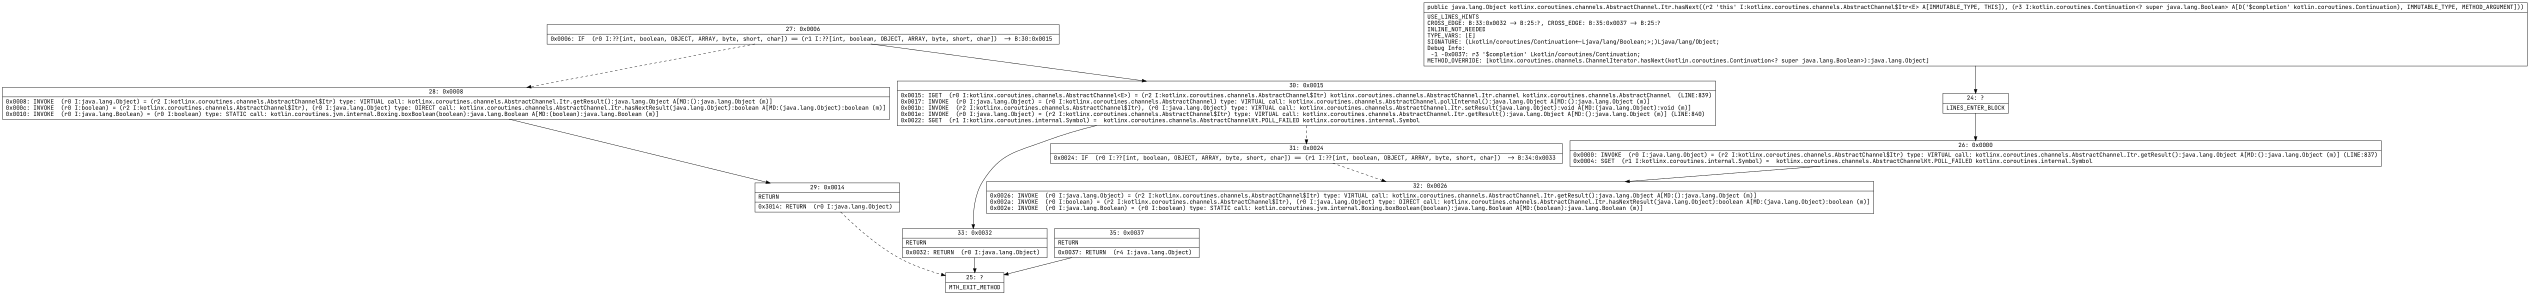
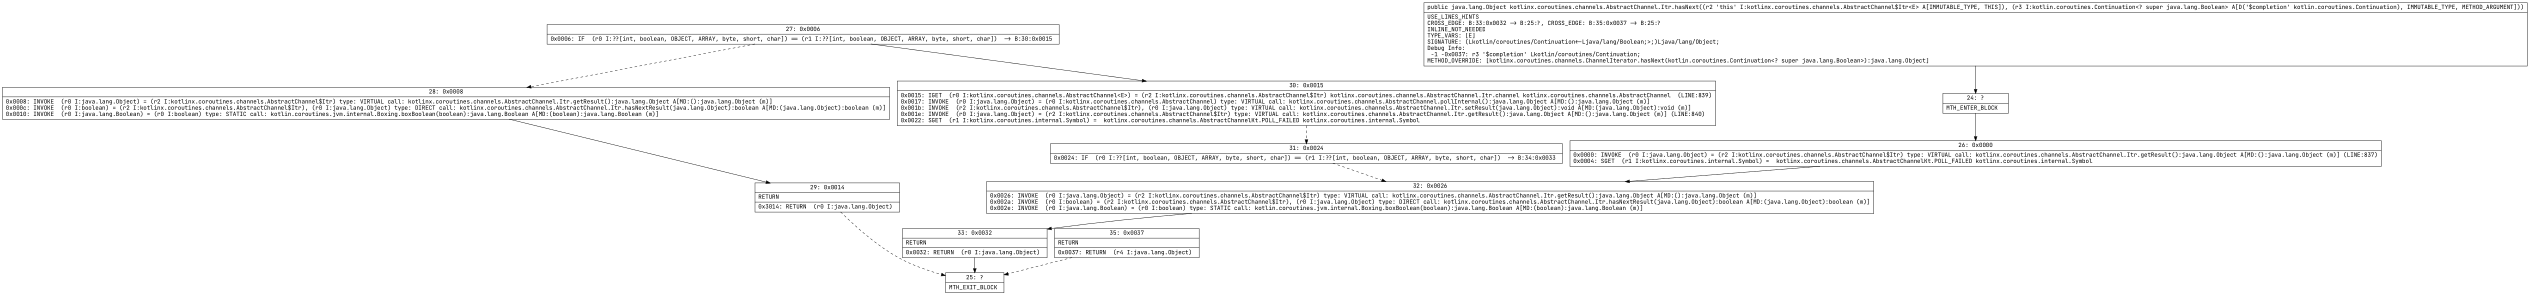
node "24: ?": text "LINES_ENTER_BLOCK" -> "MTH_ENTER_BLOCK"
edge "30: 0x0015" -> "33: 0x0032": now "32: 0x0026" -> "33: 0x0032"
edge "35: 0x0037" -> "25: ?": style solid -> dashed
node "25: ?": text "MTH_EXIT_METHOD" -> "MTH_EXIT_BLOCK"
